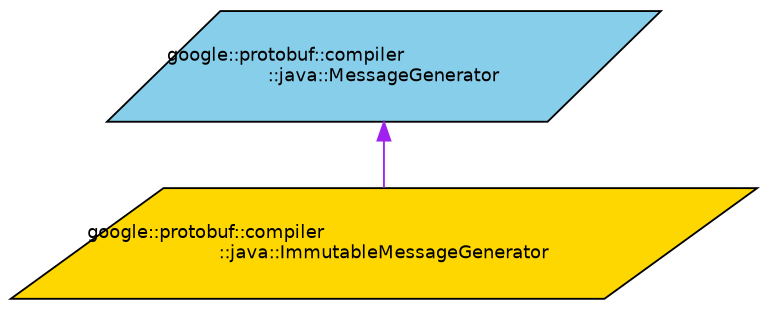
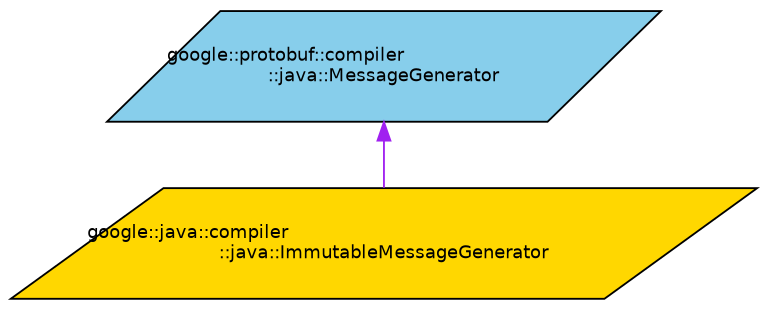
node "google::protobuf::compiler ::java::ImmutableMessageGenerator": label "google::protobuf::compiler ::java::ImmutableMessageGenerator" -> "google::java::compiler ::java::ImmutableMessageGenerator"
